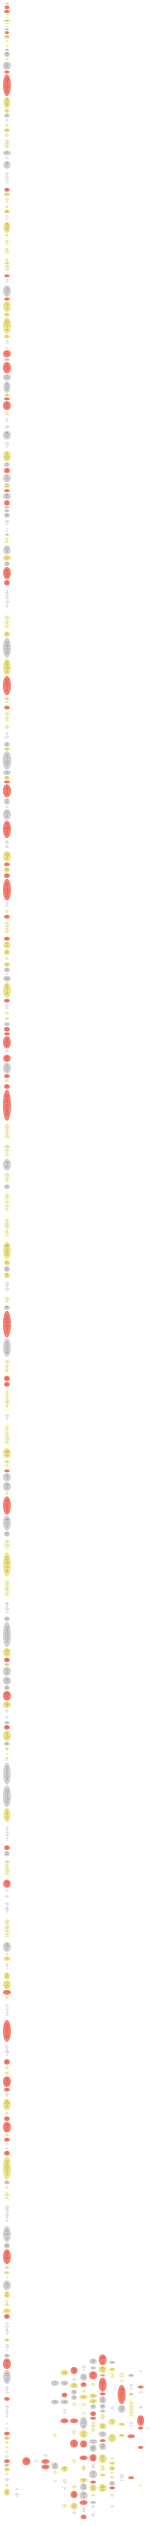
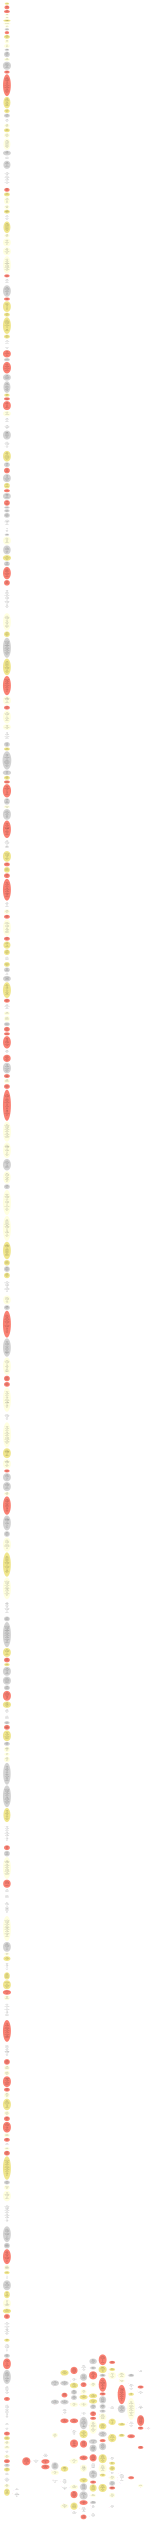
node "# 0x153e PUSHX Data REVERT": fillcolor lightgrey -> salmon
